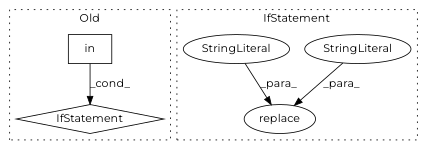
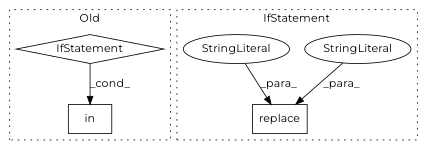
edge "in" -> "IfStatement": reversed
node "replace": shape ellipse -> box
